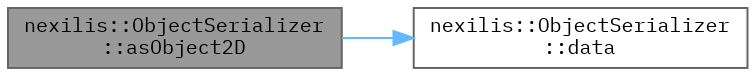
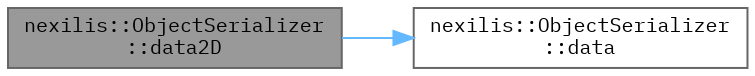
node "nexilis::ObjectSerializer ::asObject2D": label "nexilis::ObjectSerializer ::asObject2D" -> "nexilis::ObjectSerializer ::data2D"
